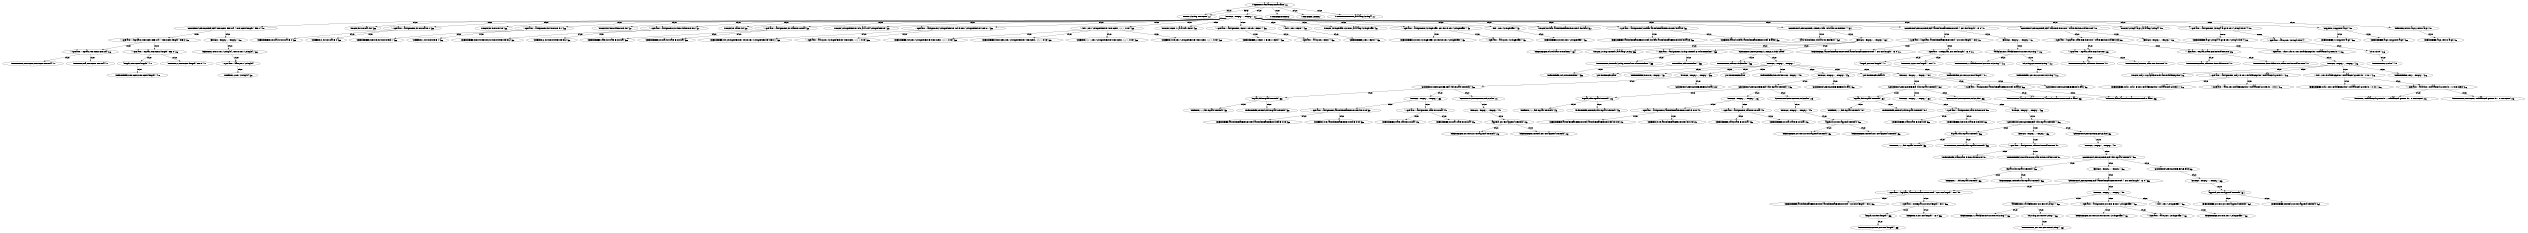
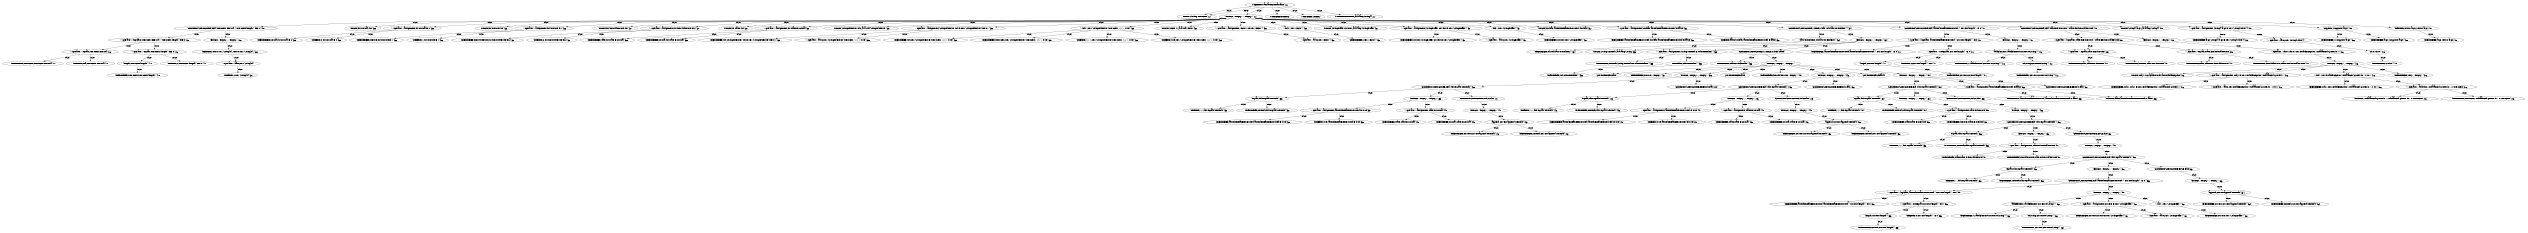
node "(IDENTIFIER,v,Vector v = new Vector())": removed
